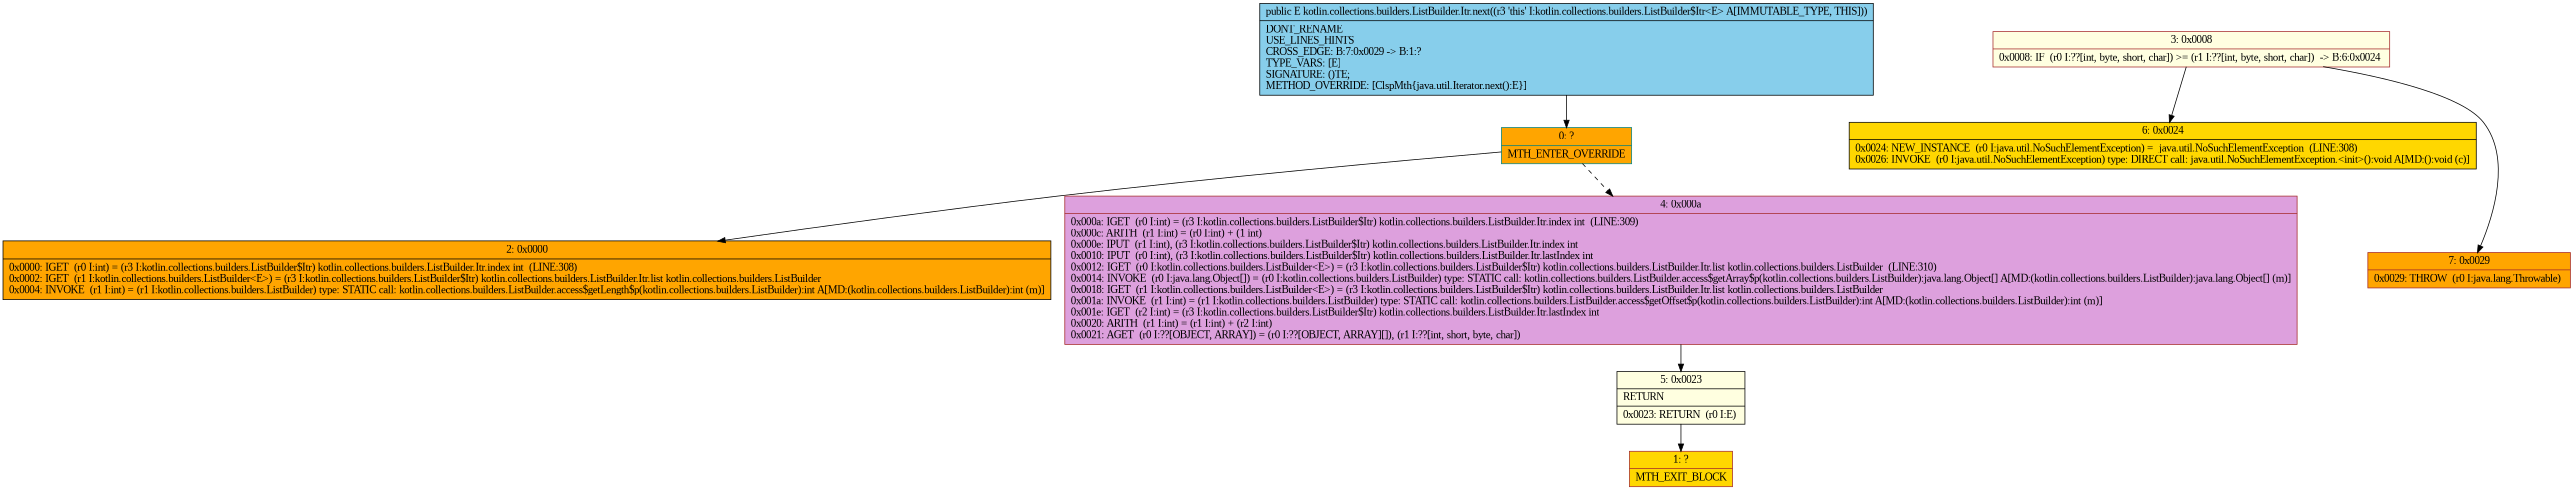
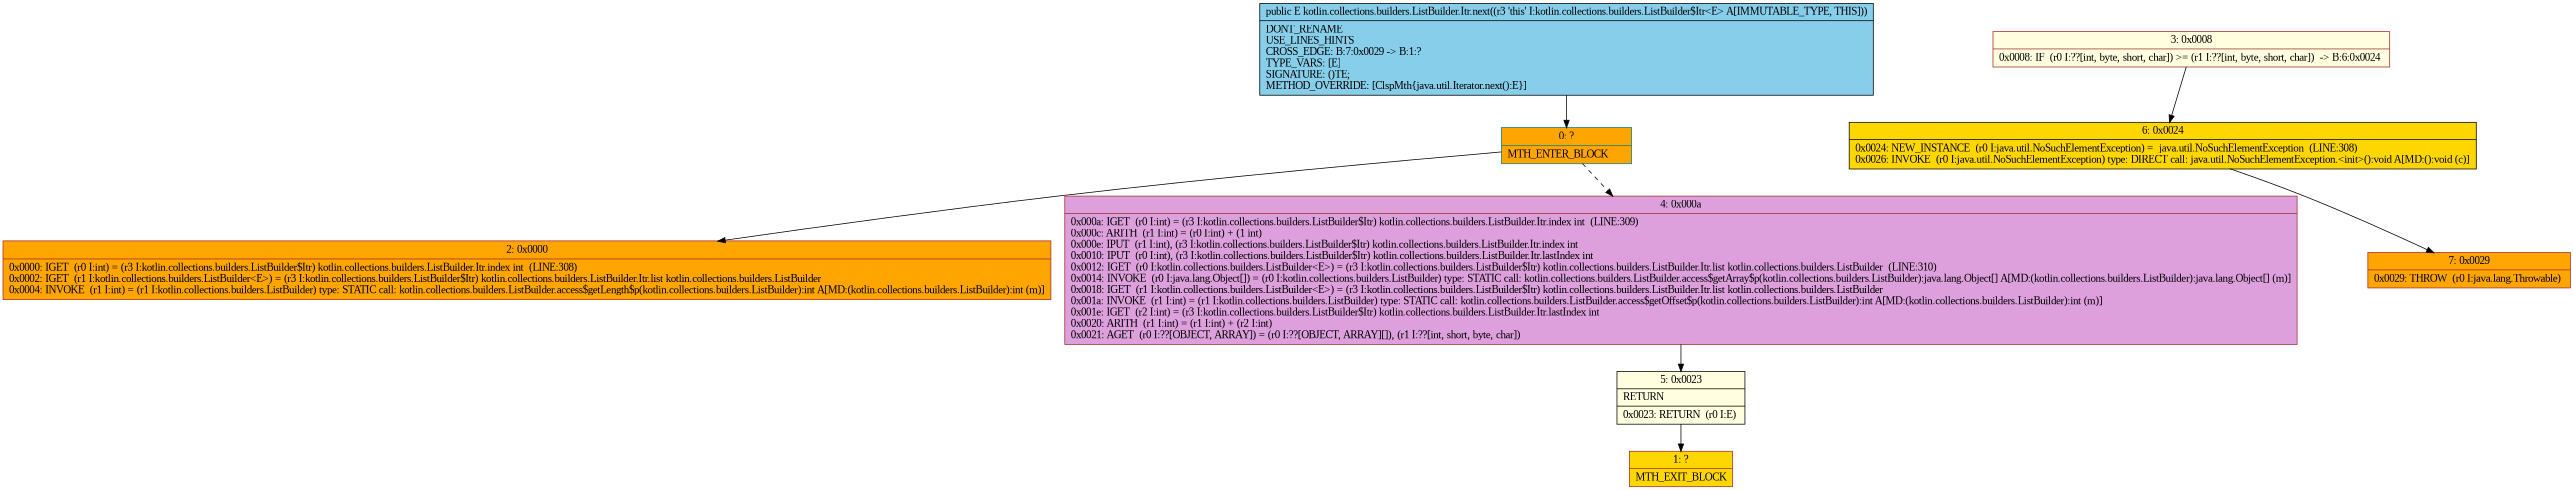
edge "3: 0x0008" -> "7: 0x0029": now "6: 0x0024" -> "7: 0x0029"
node "0: ?": text "MTH_ENTER_OVERRIDE" -> "MTH_ENTER_BLOCK"
node "2: 0x0000": color black -> brown
